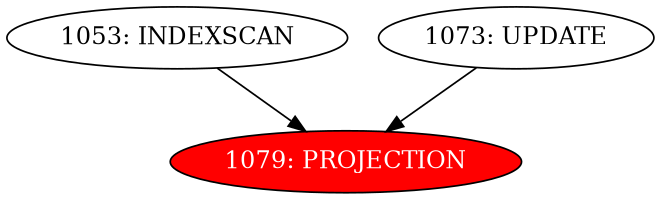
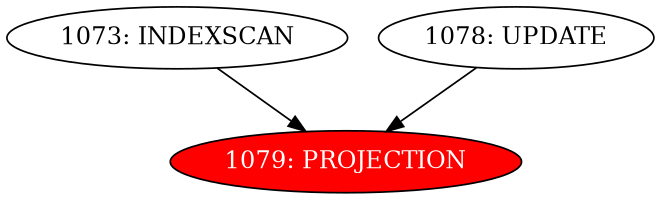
node "1053: INDEXSCAN": label "1053: INDEXSCAN" -> "1073: INDEXSCAN"
node "1073: UPDATE": label "1073: UPDATE" -> "1078: UPDATE"
